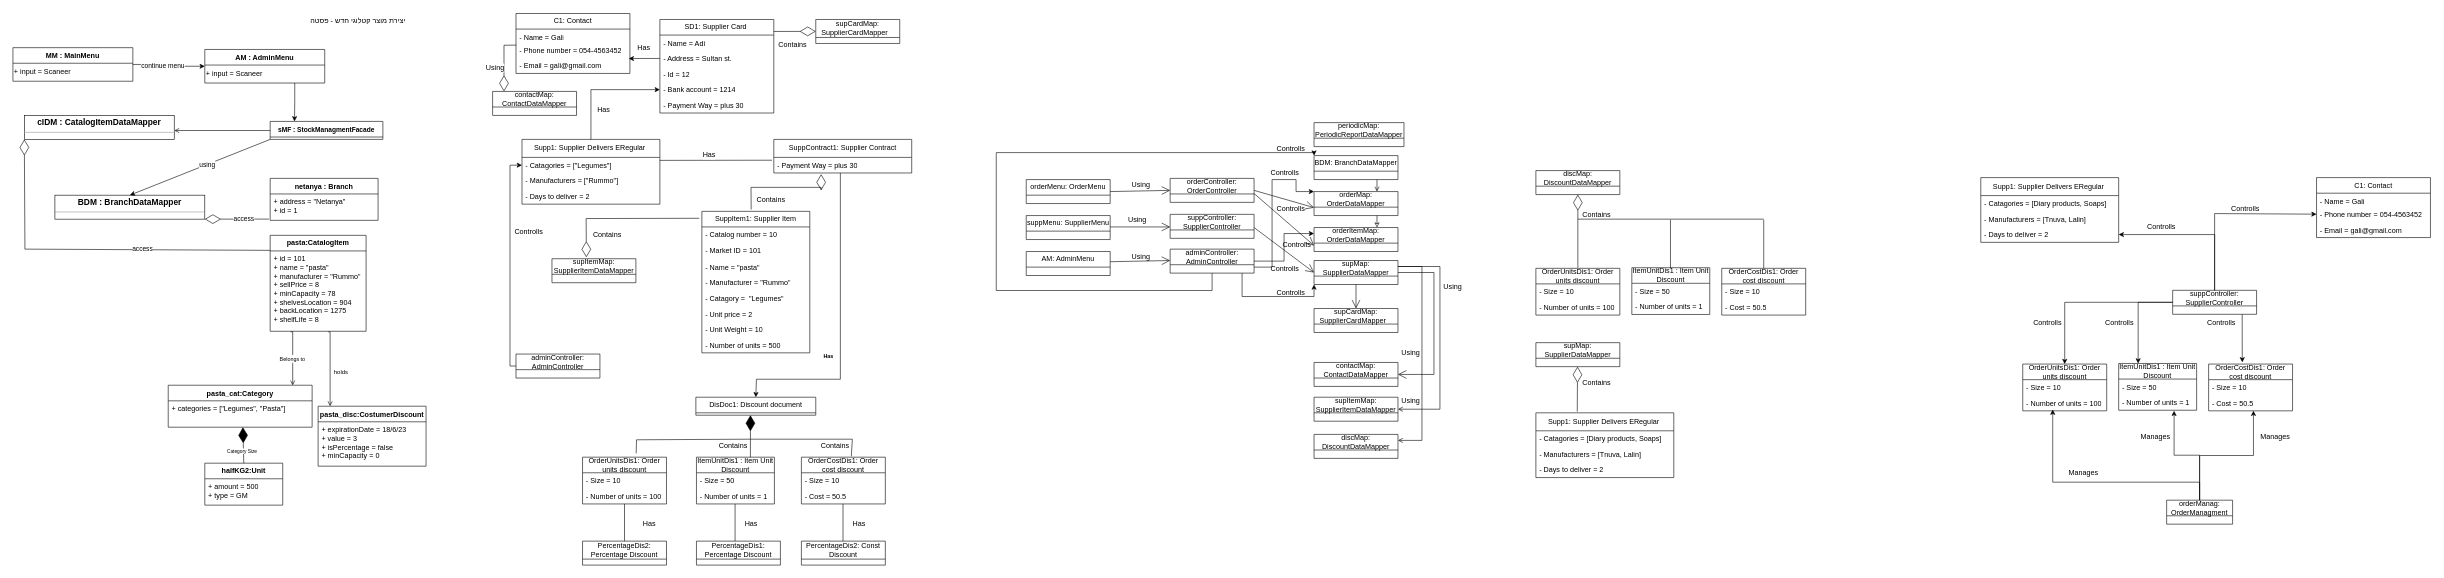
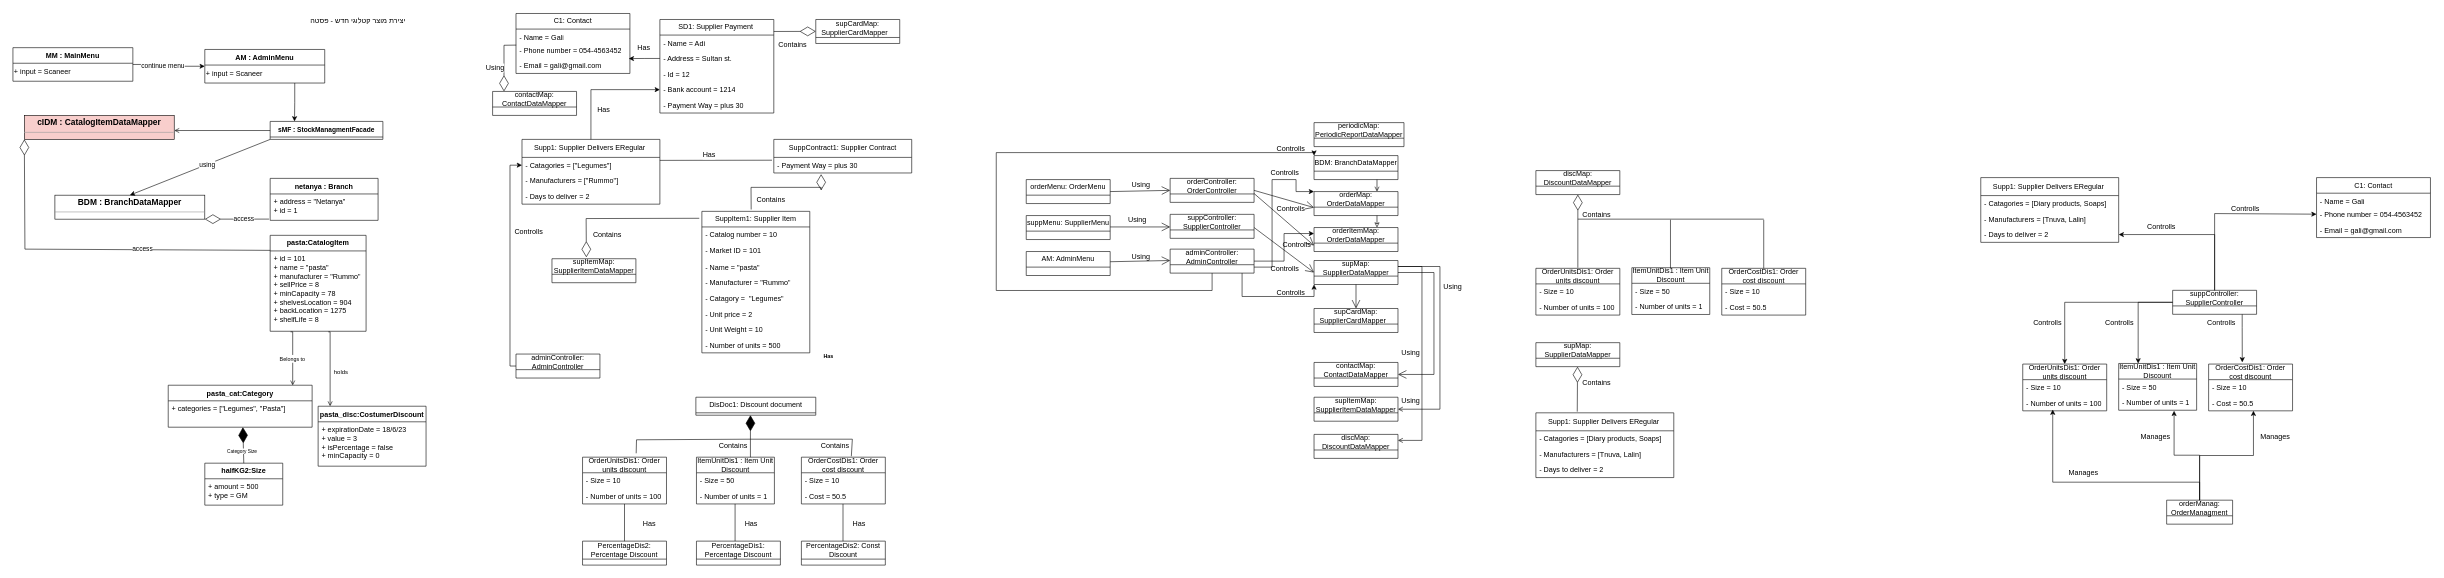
node "SD1: Supplier Card": label "SD1: Supplier Card" -> "SD1: Supplier Payment"
node "cIDM : CatalogItemDataMapper": fillcolor #ffffff -> #f8cecc
edge "SuppContract1: Supplier Contract" -> "DisDoc1: Discount document": removed
node "halfKG2:Unit": label "halfKG2:Unit" -> "halfKG2:Size"
